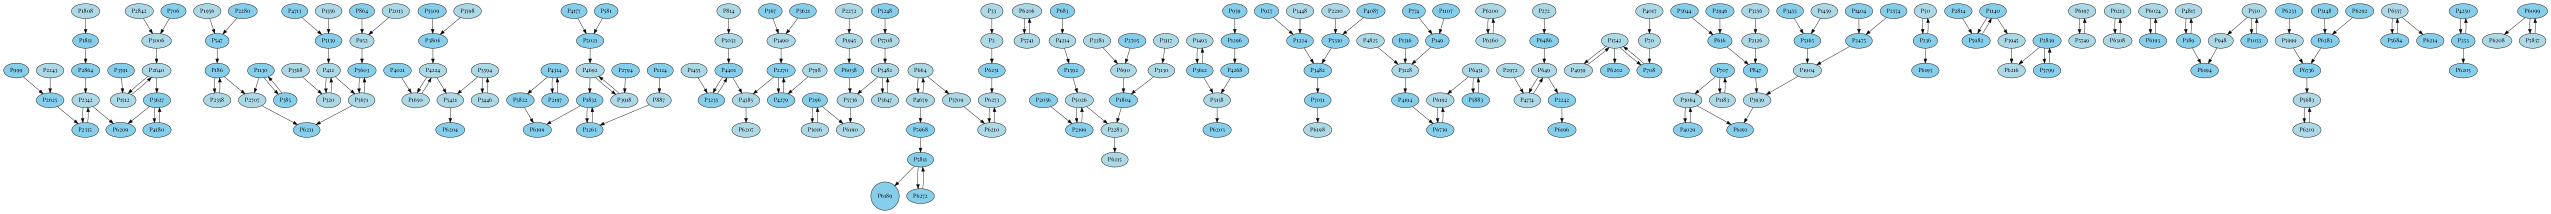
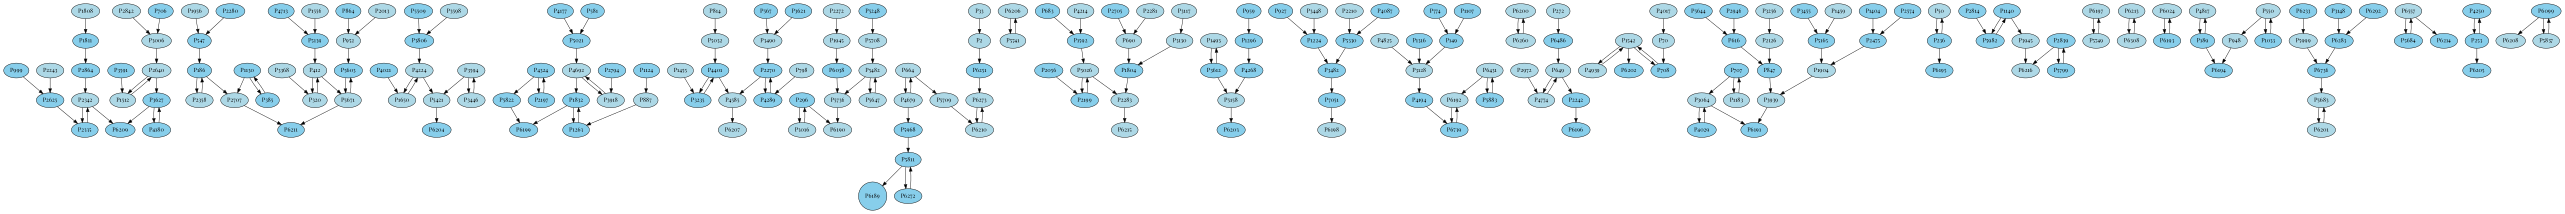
edge "P683" -> "P4214": now "P683" -> "P1592"
node "P4279": label "P4279" -> "P4289"
